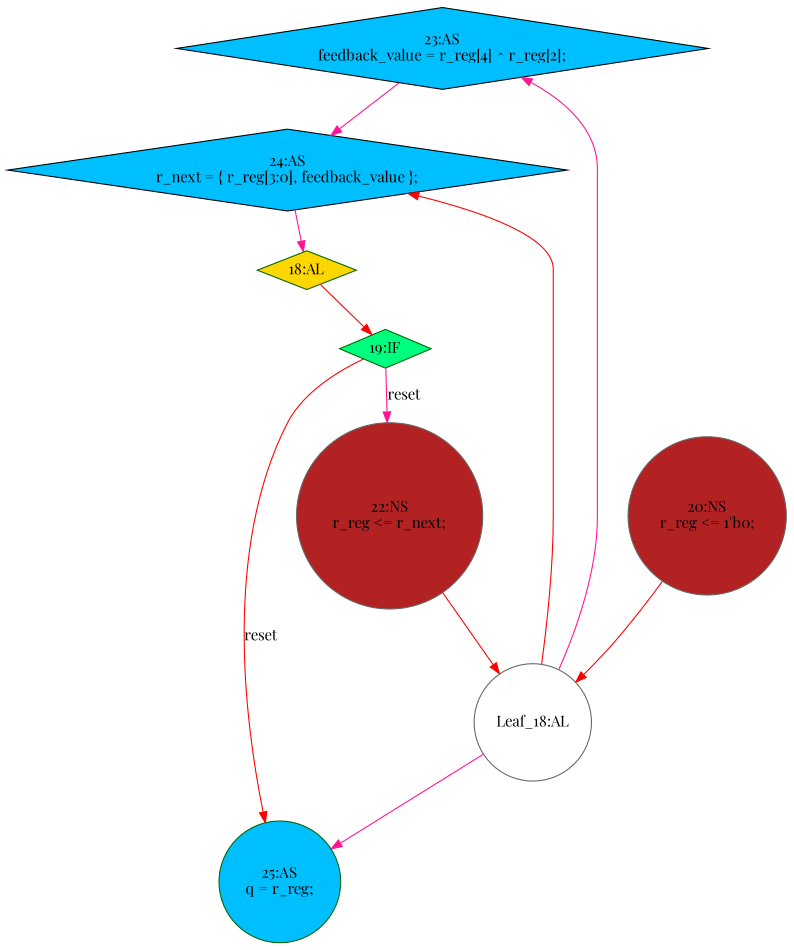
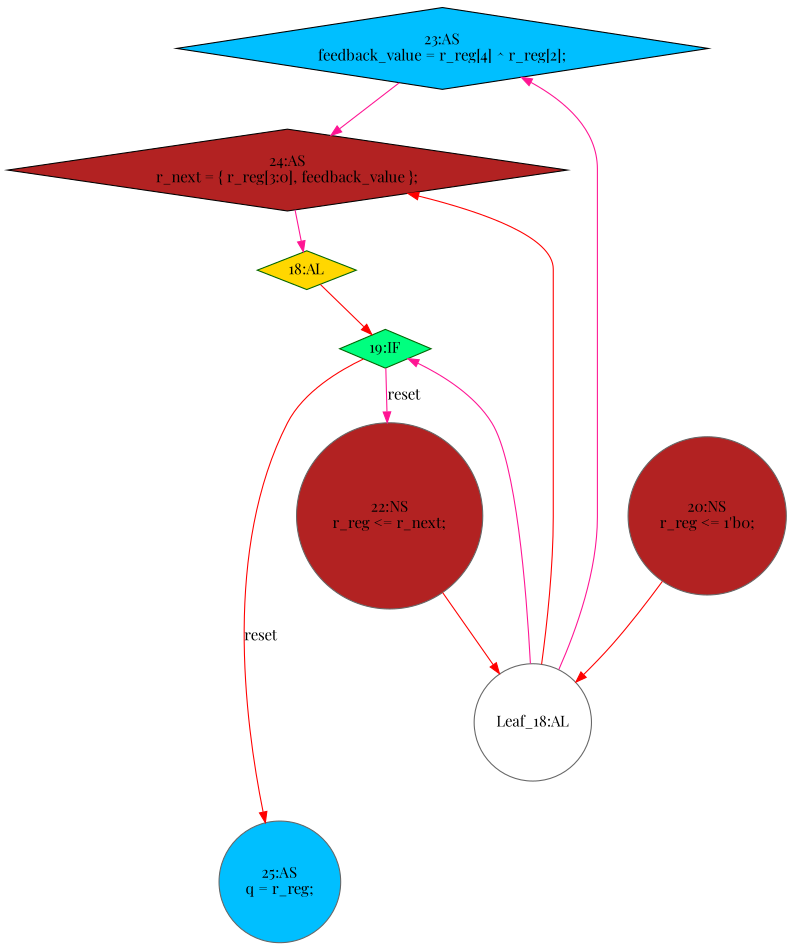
node "24:AS r_next = { r_reg[3:0], feedback_value };": fillcolor deepskyblue -> firebrick
edge "Leaf_18:AL" -> "25:AS q = r_reg;": now "Leaf_18:AL" -> "19:IF"
node "25:AS q = r_reg;": color darkgreen -> gray40
